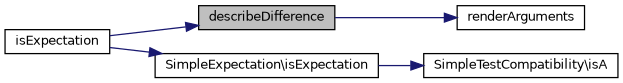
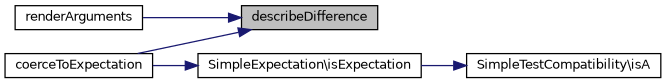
edge "describeDifference" -> "renderArguments": reversed
node "isExpectation": label "isExpectation" -> "coerceToExpectation"
